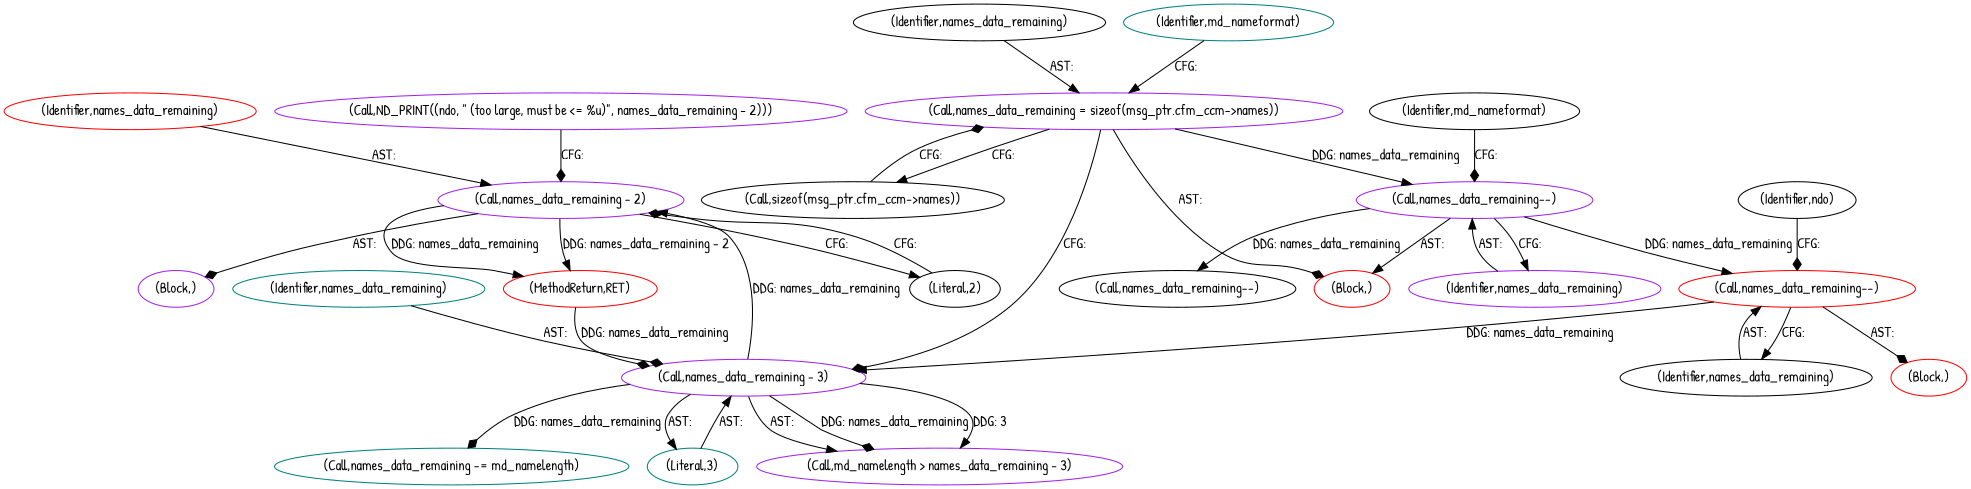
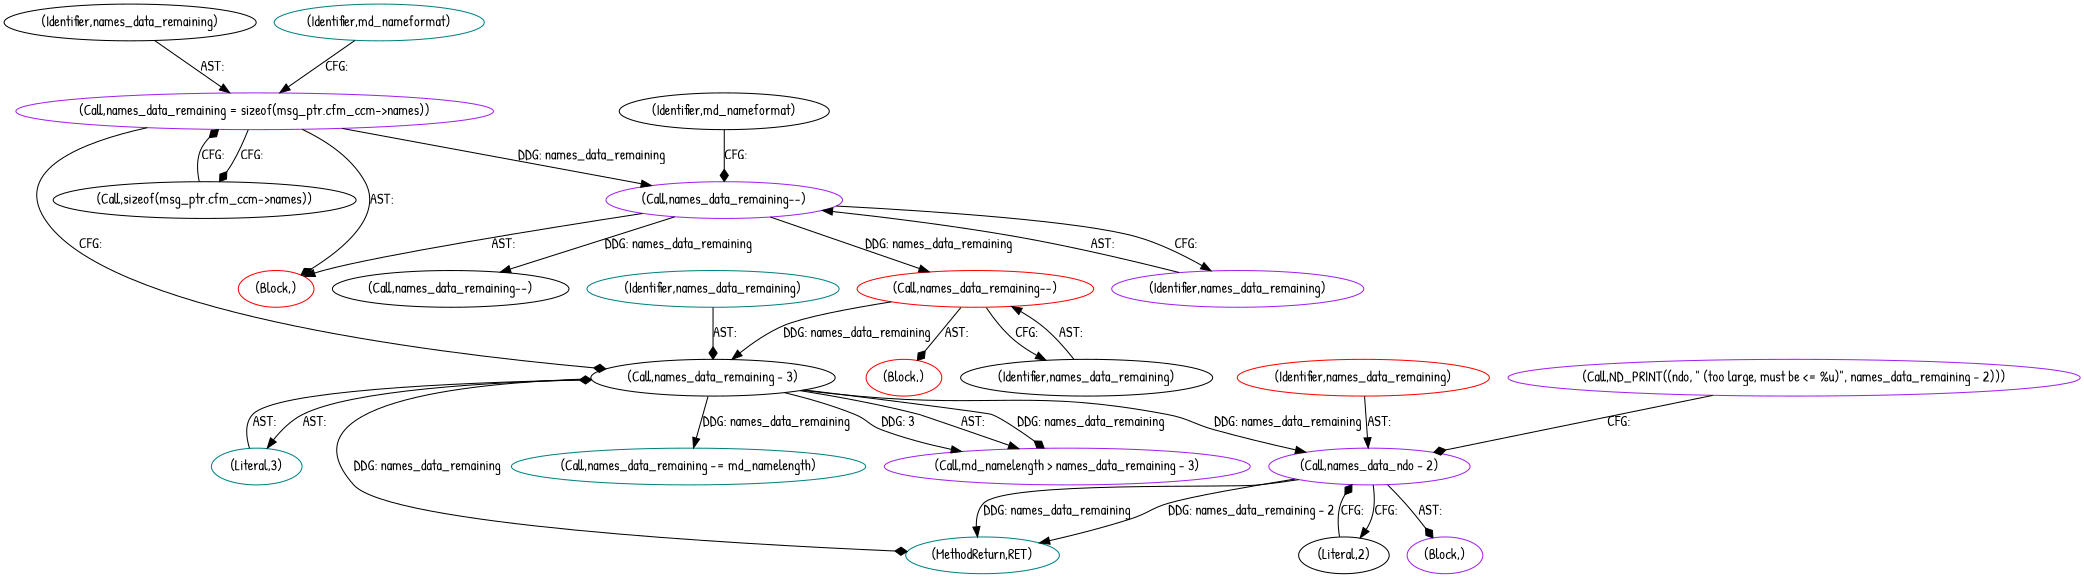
edge "(Call,names_data_remaining = sizeof(msg_ptr.cfm_ccm->names))" -> "(Call,sizeof(msg_ptr.cfm_ccm->names))": arrowhead normal -> diamond
node "(Call,names_data_remaining - 2)": label "(Call,names_data_remaining - 2)" -> "(Call,names_data_ndo - 2)"
node "(Identifier,ndo)": removed
node "(MethodReturn,RET)": color red -> teal
edge "(MethodReturn,RET)" -> "(Call,names_data_remaining - 3)": reversed
node "(Call,names_data_remaining - 3)": color purple -> black
edge "(Call,names_data_remaining - 3)" -> "(Call,names_data_remaining -= md_namelength)": arrowhead diamond -> normal
edge "(Literal,3)" -> "(Call,names_data_remaining - 3)": arrowhead normal -> diamond
